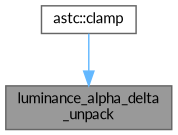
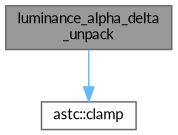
edge "astc::clamp" -> "luminance_alpha_delta _unpack": reversed
